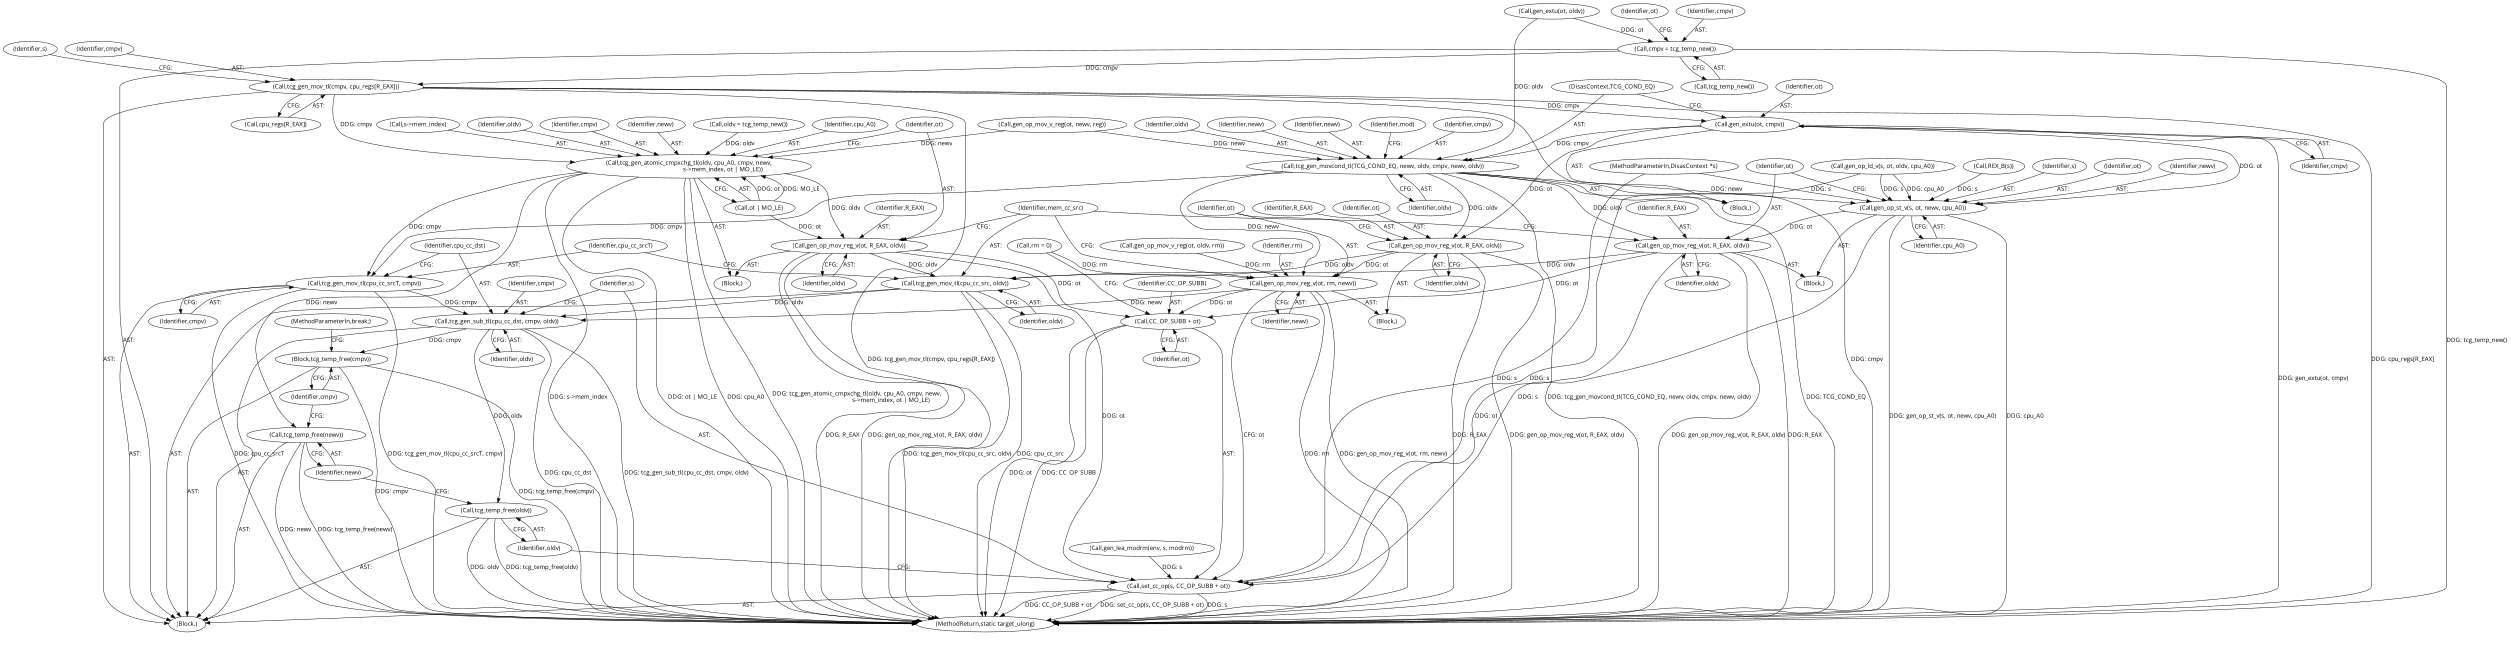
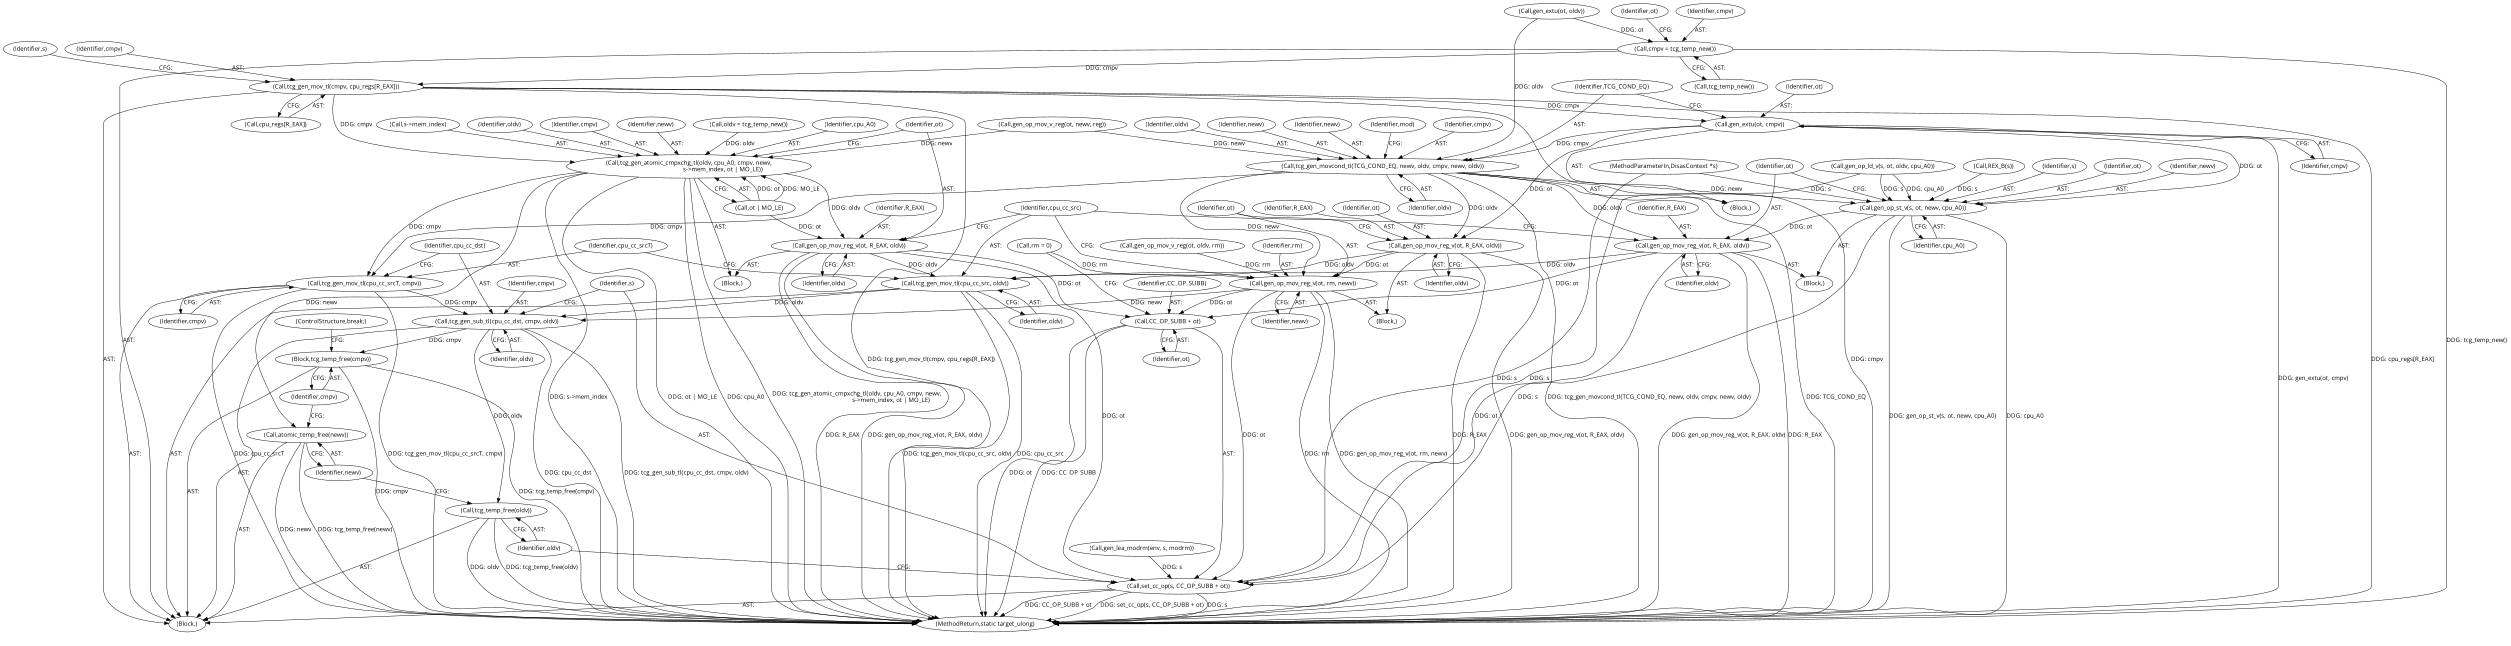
node "(DisasContext,TCG_COND_EQ)": label "(DisasContext,TCG_COND_EQ)" -> "(Identifier,TCG_COND_EQ)"
node "(Identifier,mem_cc_src)": label "(Identifier,mem_cc_src)" -> "(Identifier,cpu_cc_src)"
node "(MethodParameterIn,break;)": label "(MethodParameterIn,break;)" -> "(ControlStructure,break;)"
node "(Call,tcg_temp_free(newv))": label "(Call,tcg_temp_free(newv))" -> "(Call,atomic_temp_free(newv))"
edge "(Call,gen_op_mov_reg_v(ot, rm, newv))" -> "(Call,set_cc_op(s, CC_OP_SUBB + ot))": label "CFG: ot" -> "DDG: ot"
